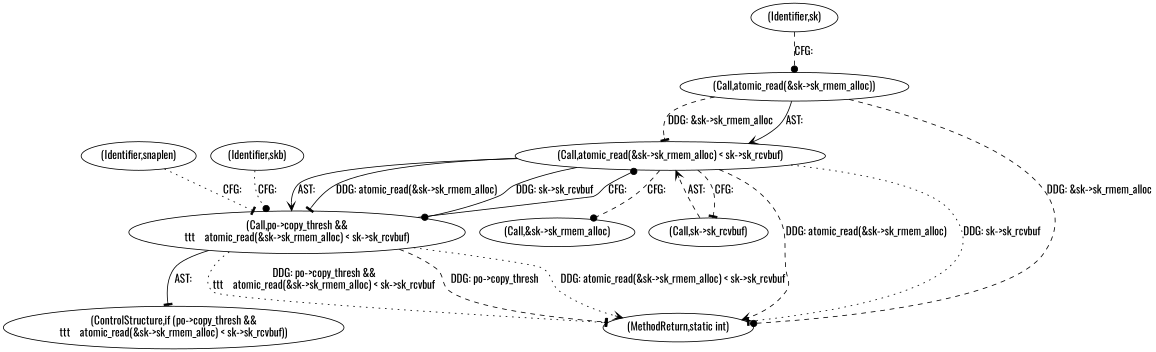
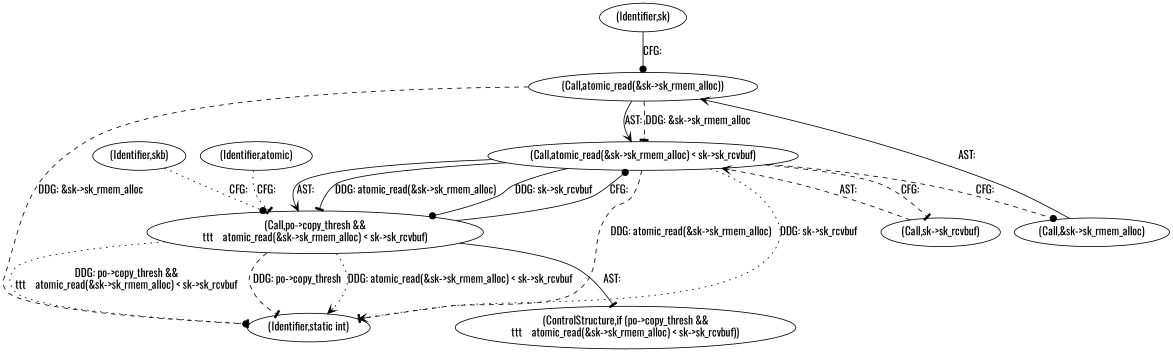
edge "(Identifier,sk)" -> "(Call,atomic_read(&sk->sk_rmem_alloc))": style dashed -> solid
edge "(Call,&sk->sk_rmem_alloc)" -> "(Call,atomic_read(&sk->sk_rmem_alloc))": added, label "AST:"
node "(Identifier,snaplen)": label "(Identifier,snaplen)" -> "(Identifier,atomic)"
node "(MethodReturn,static int)": label "(MethodReturn,static int)" -> "(Identifier,static int)"
